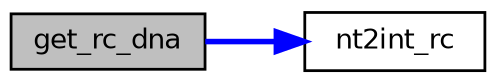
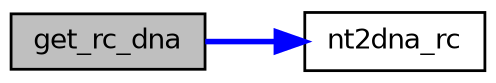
node "nt2int_rc": label "nt2int_rc" -> "nt2dna_rc"
